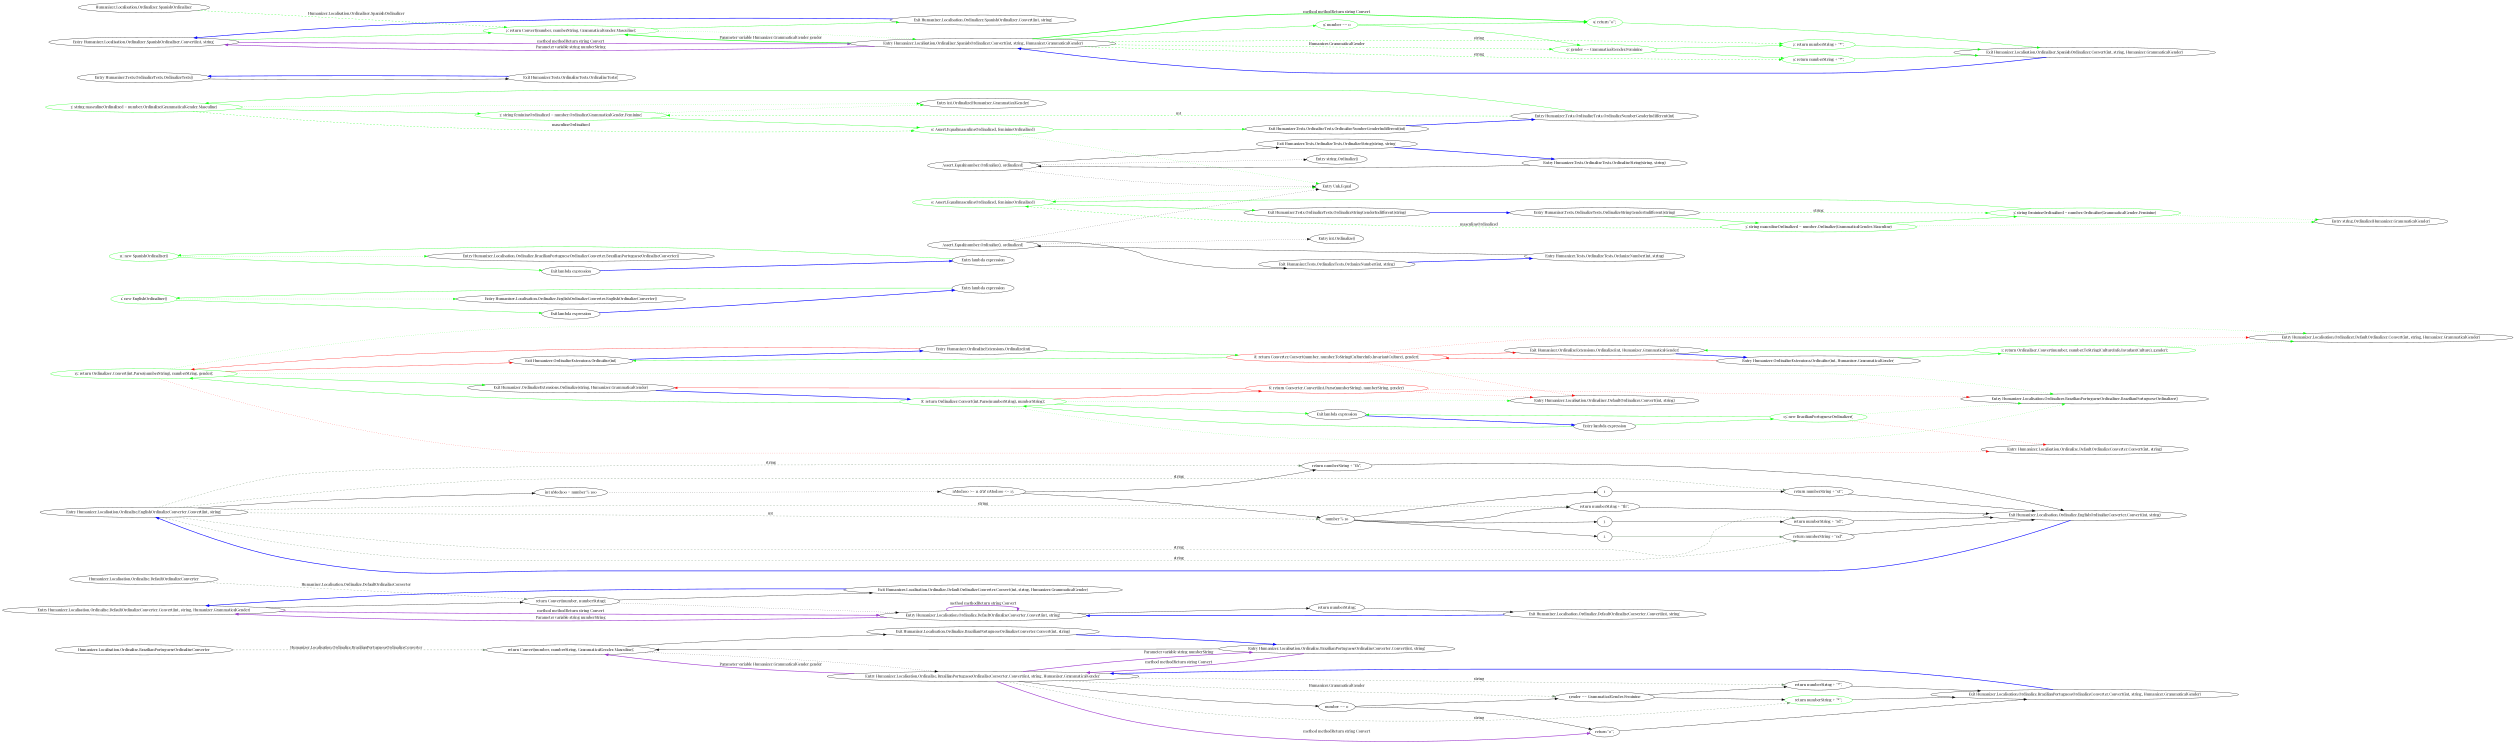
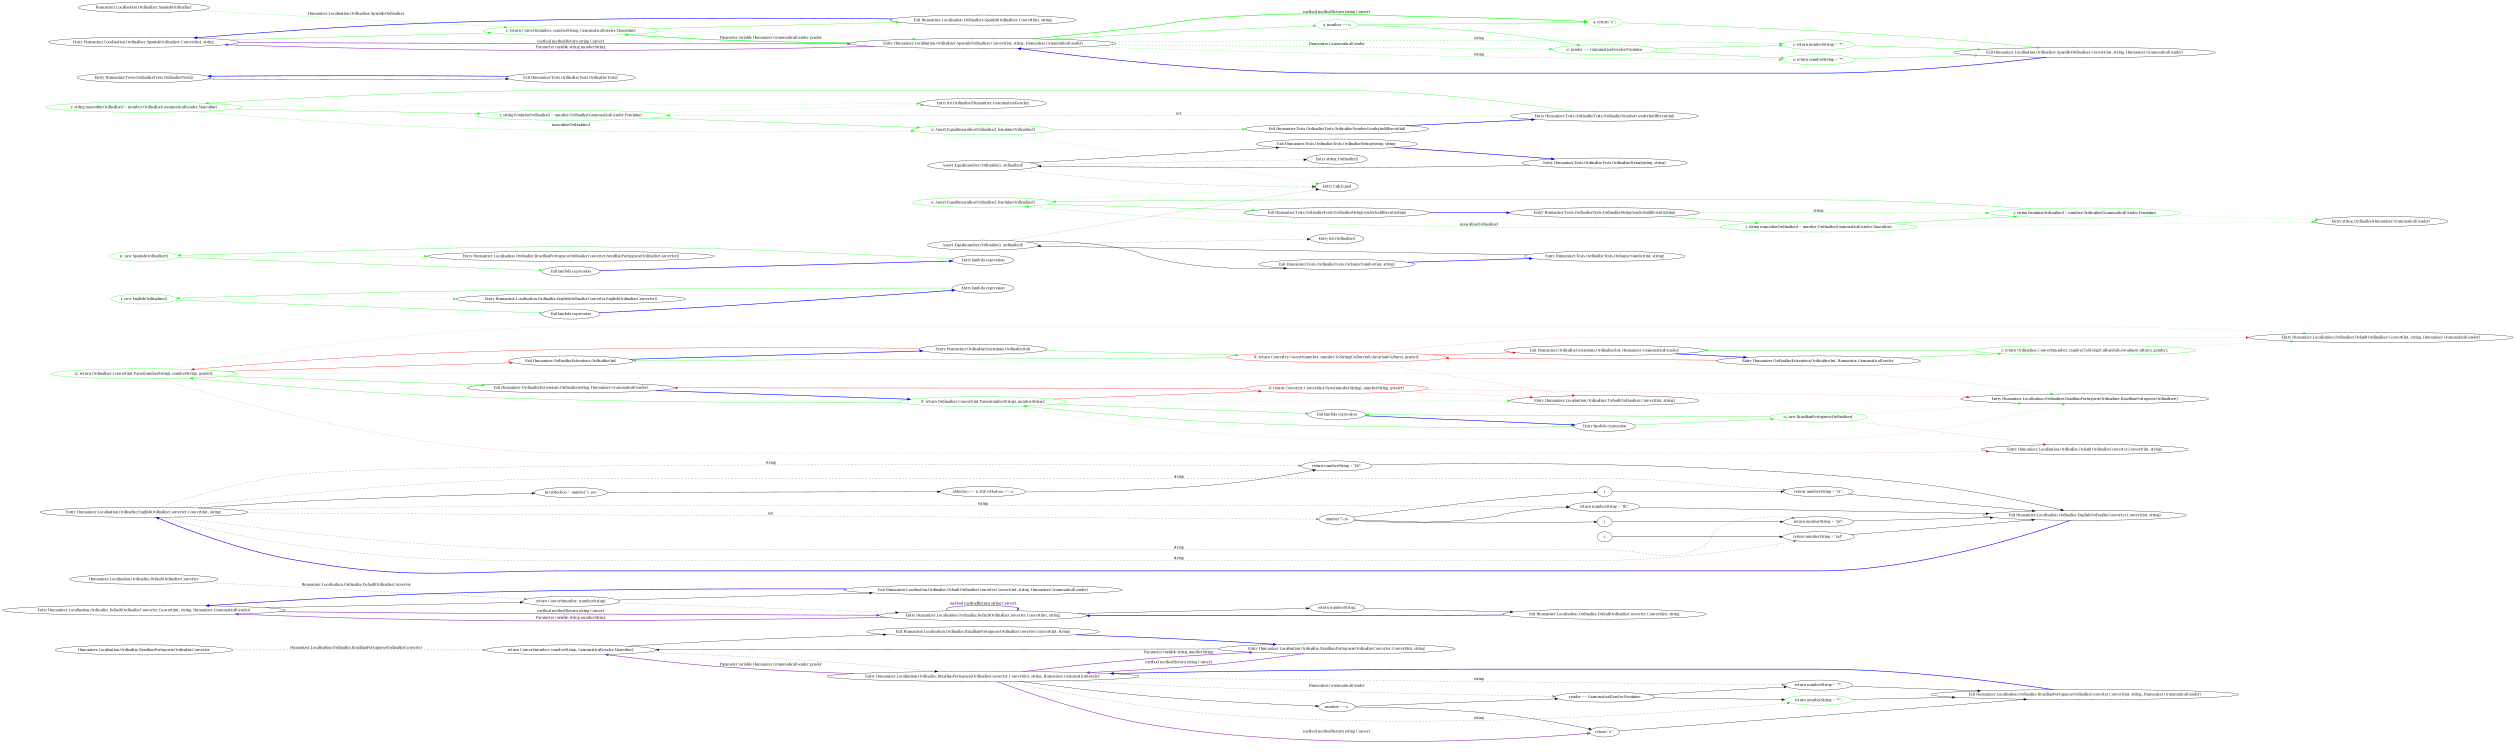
edge "int nMod100 = number % 100" -> "nMod100 >= 11 && nMod100 <= 13": style dotted -> solid
edge "nMod100 >= 11 && nMod100 <= 13" -> "number % 10": removed
edge "number % 10" -> "2": removed
edge "2" -> "return numberString + ''nd'';": color darkseagreen4 -> black
